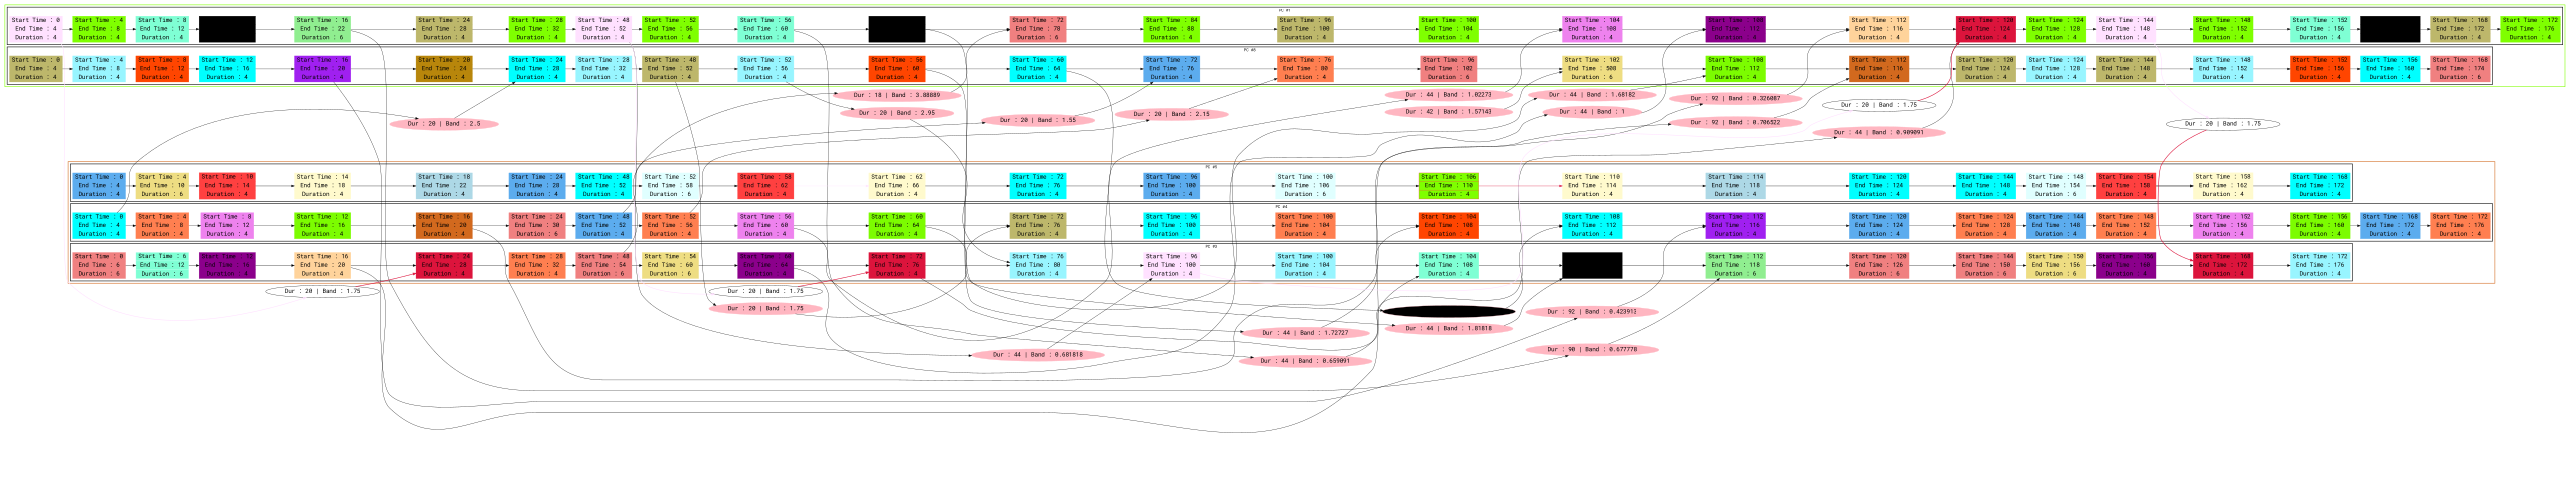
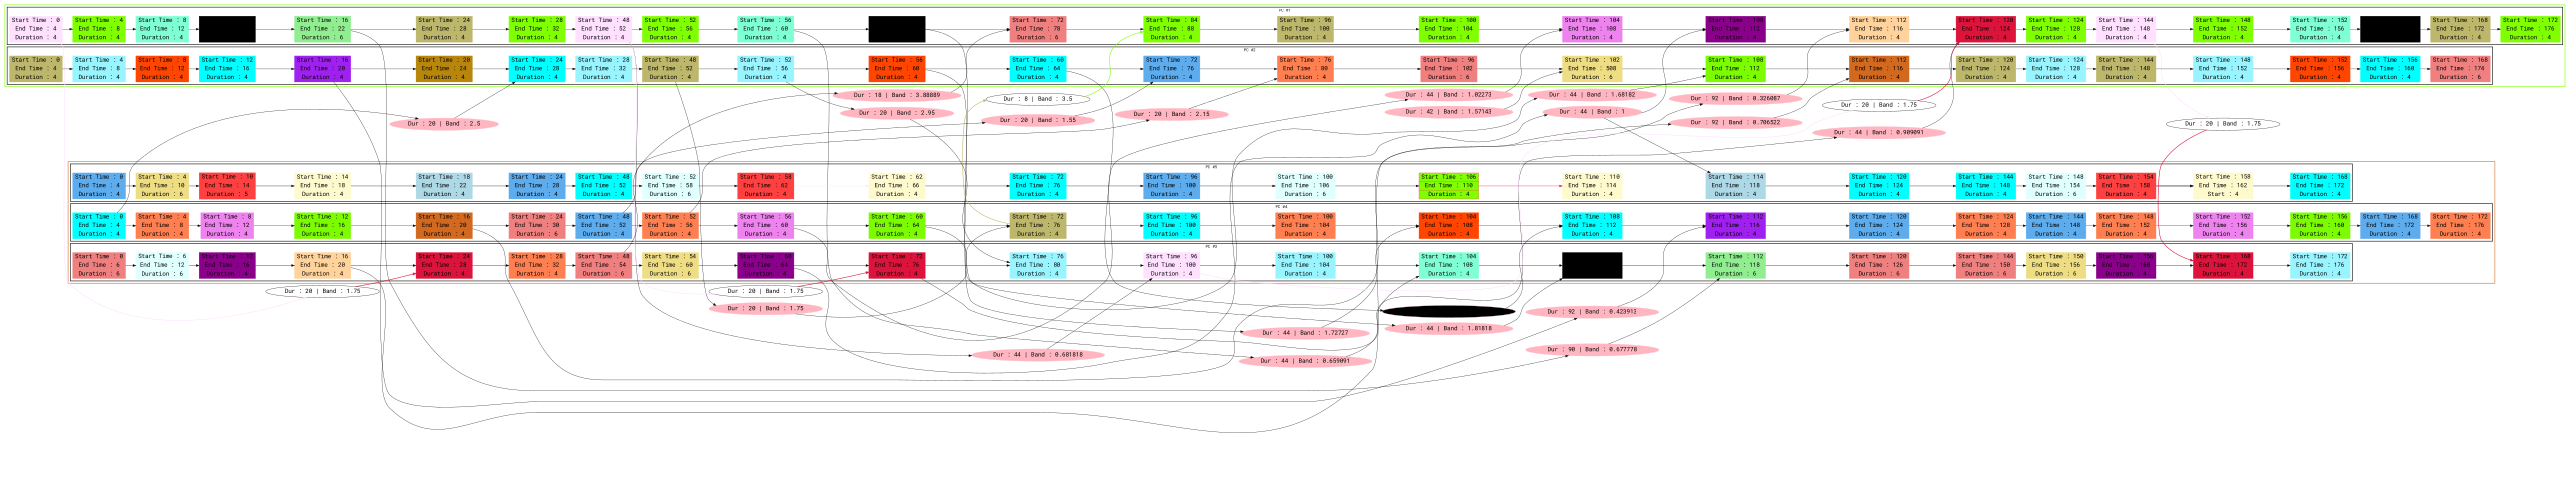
cluster "PC #8": label "PC #8" -> "PC #2"
node "Dur : 8 | Band : 3.5": added
edge "Start Time : 110" -> "Start Time : 114": now "Dur : 44 | Band : 1" -> "Start Time : 114"
node "Start Time : 10": text "Duration : 4" -> "Duration : 5"
node "Start Time : 158": text "Duration : 4" -> "Start : 4"
node "Start Time : 6": fillcolor aquamarine -> lightcyan
